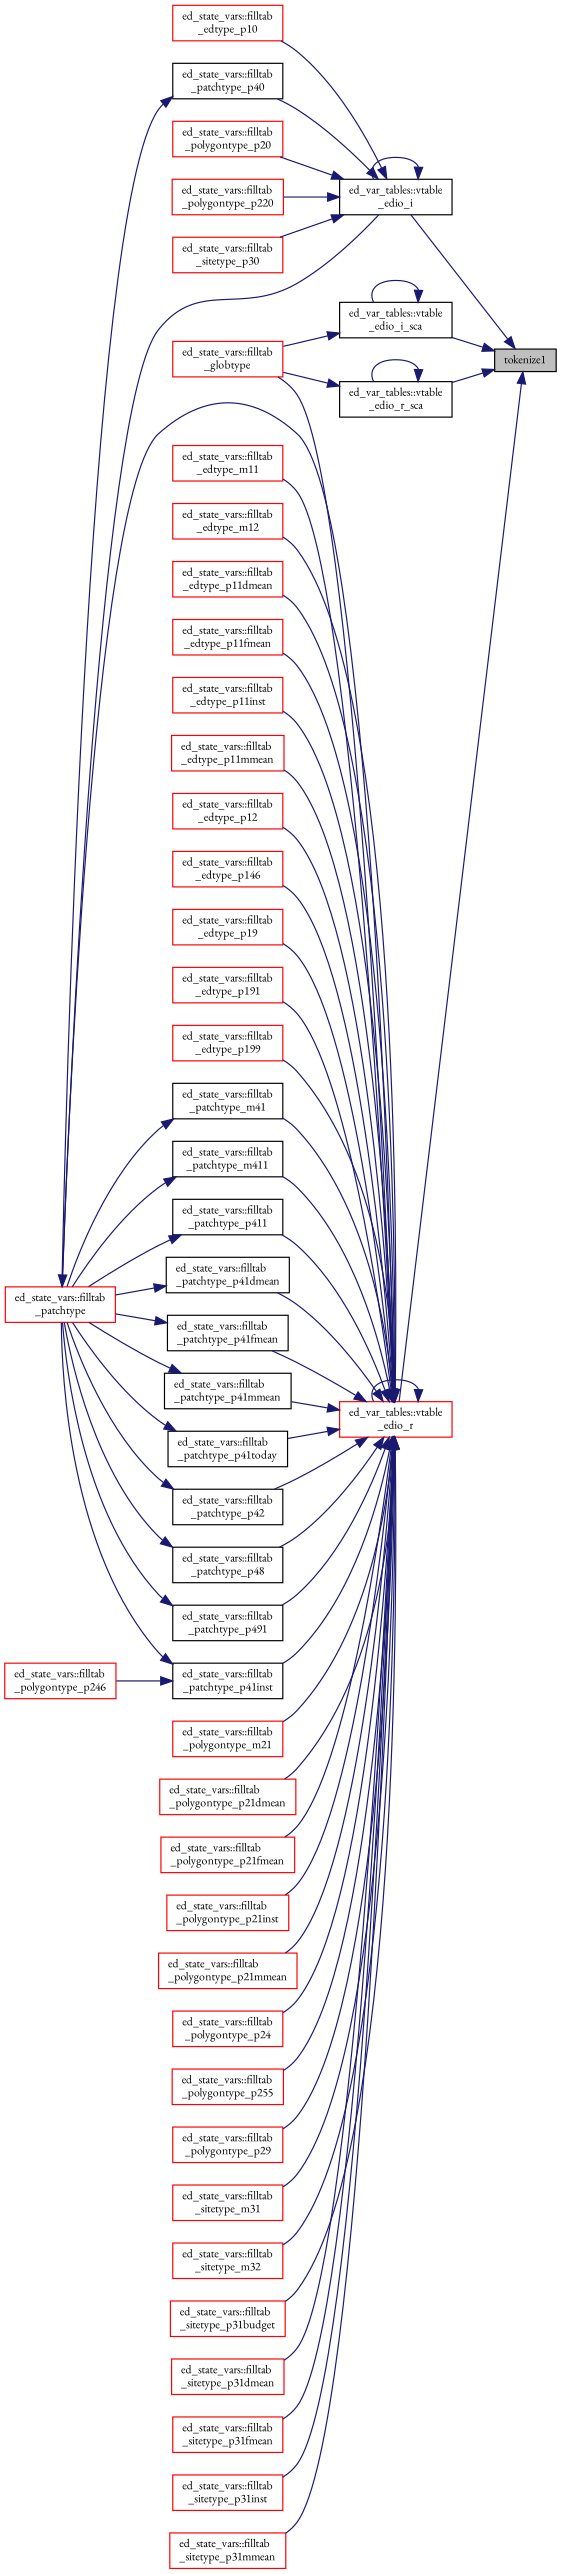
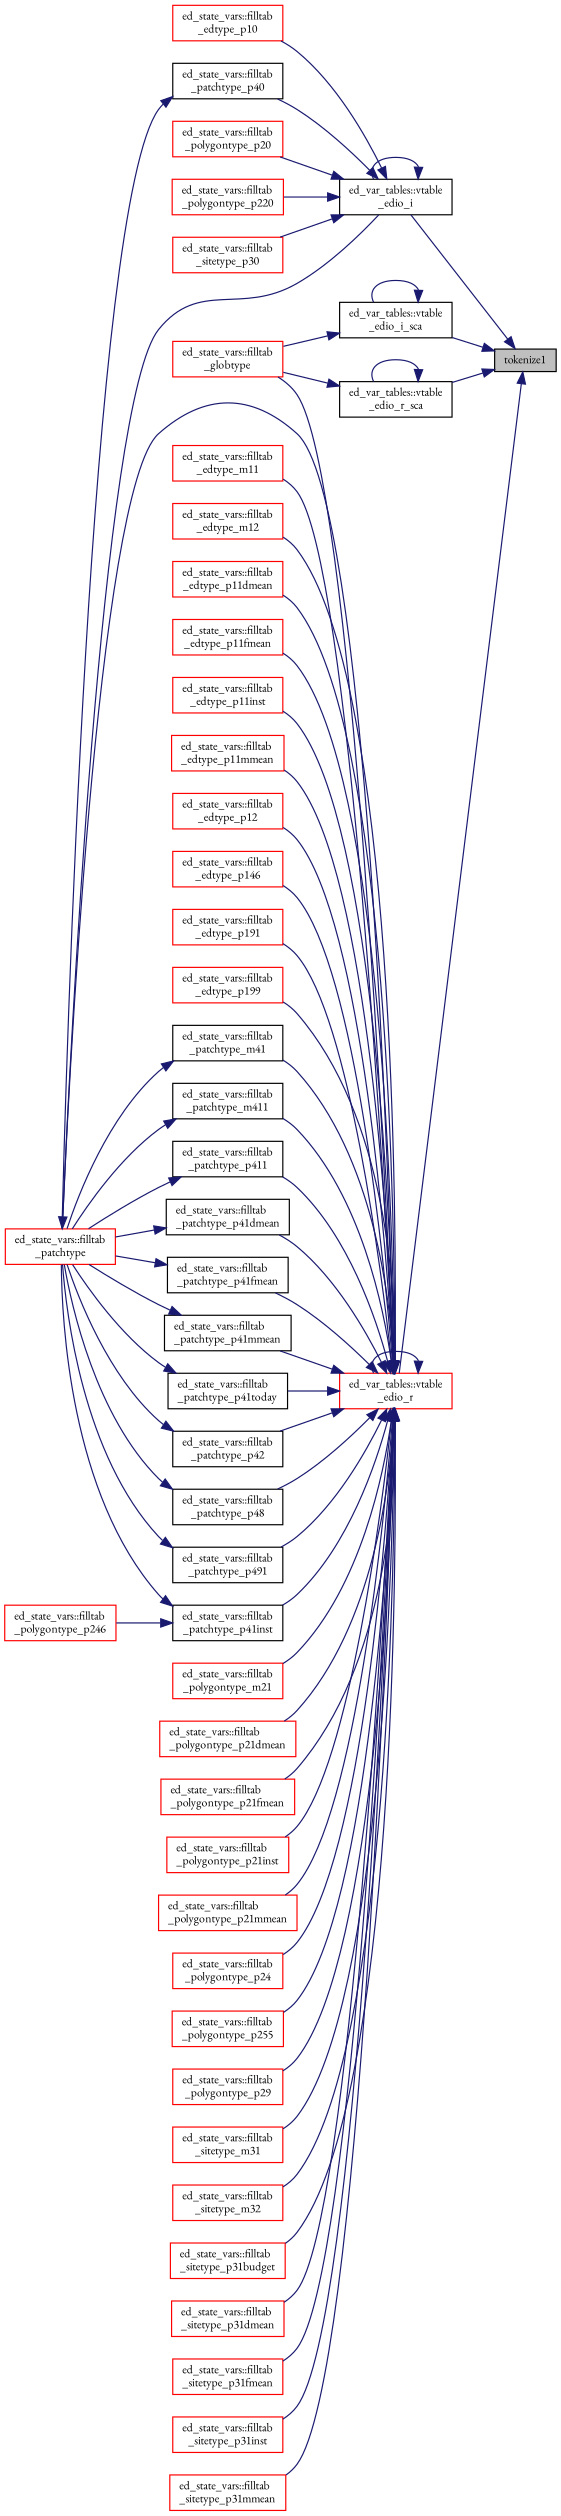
node "ed_state_vars::filltab _edtype_p19": removed
